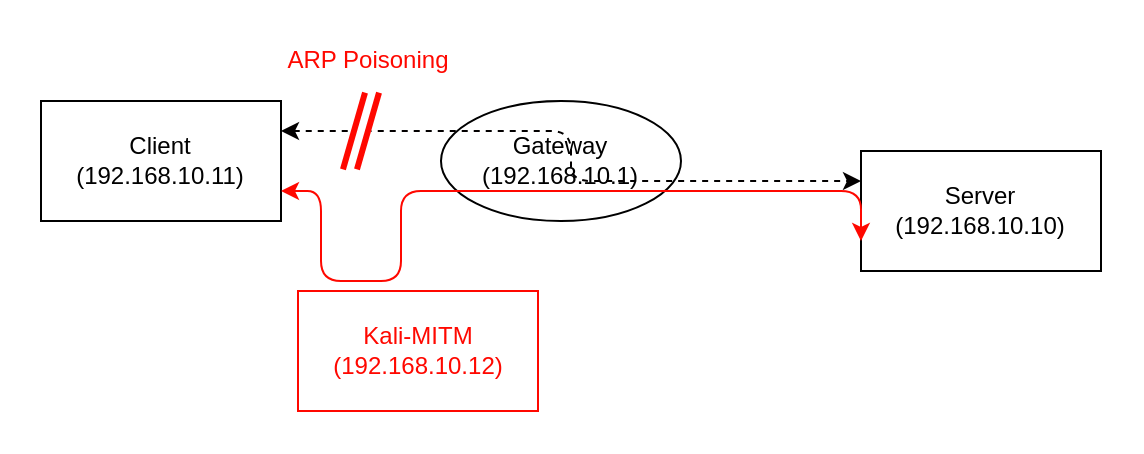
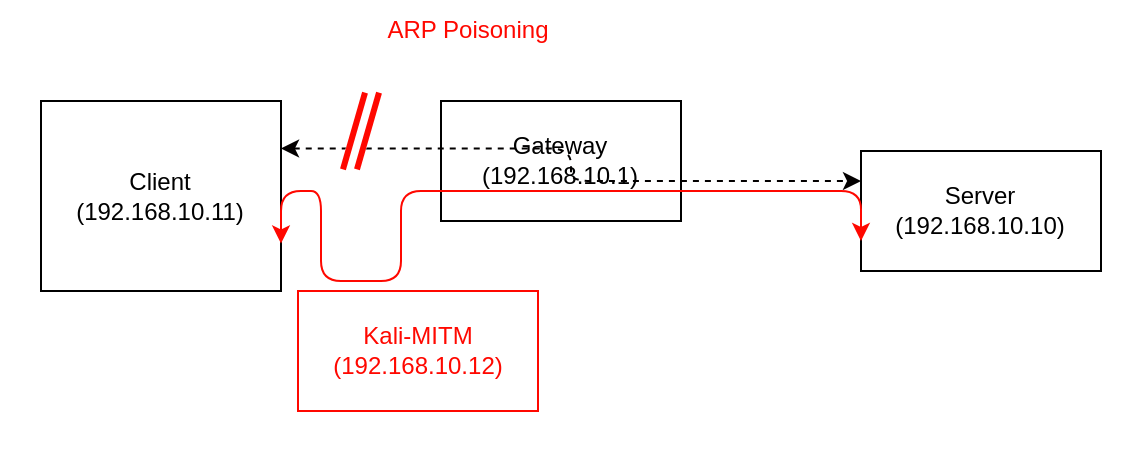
node "ARP Poisoning": moved (368, 61) -> (468, 31)
node "Client (192.168.10.11)": size 240x120 -> 240x190
node "Gateway (192.168.10.1)": shape ellipse -> rectangle
